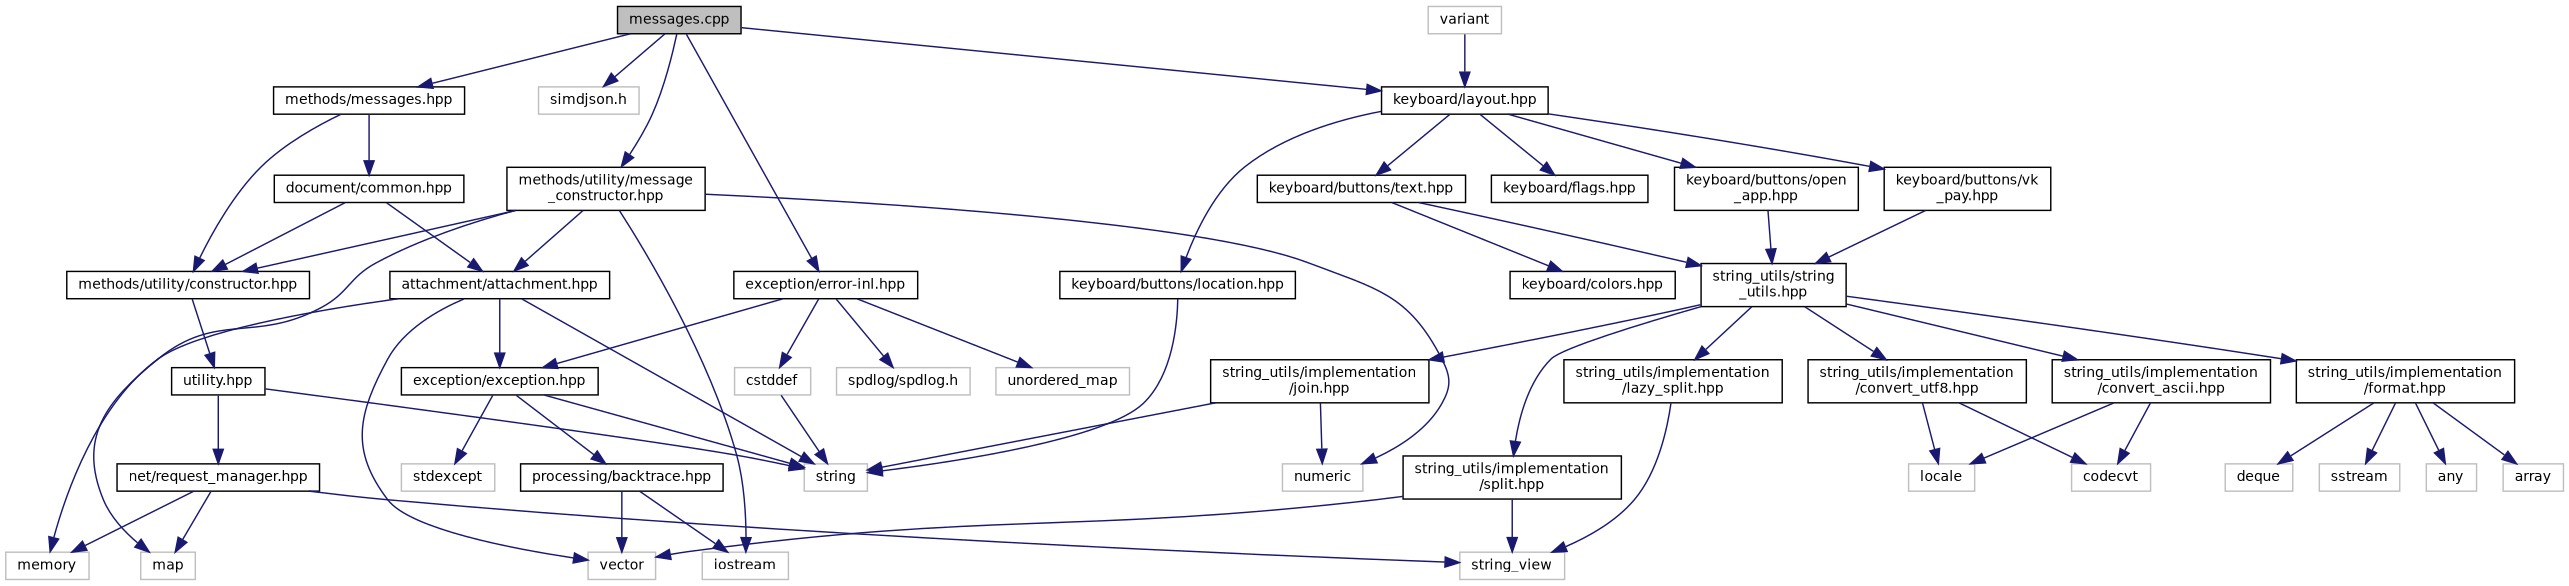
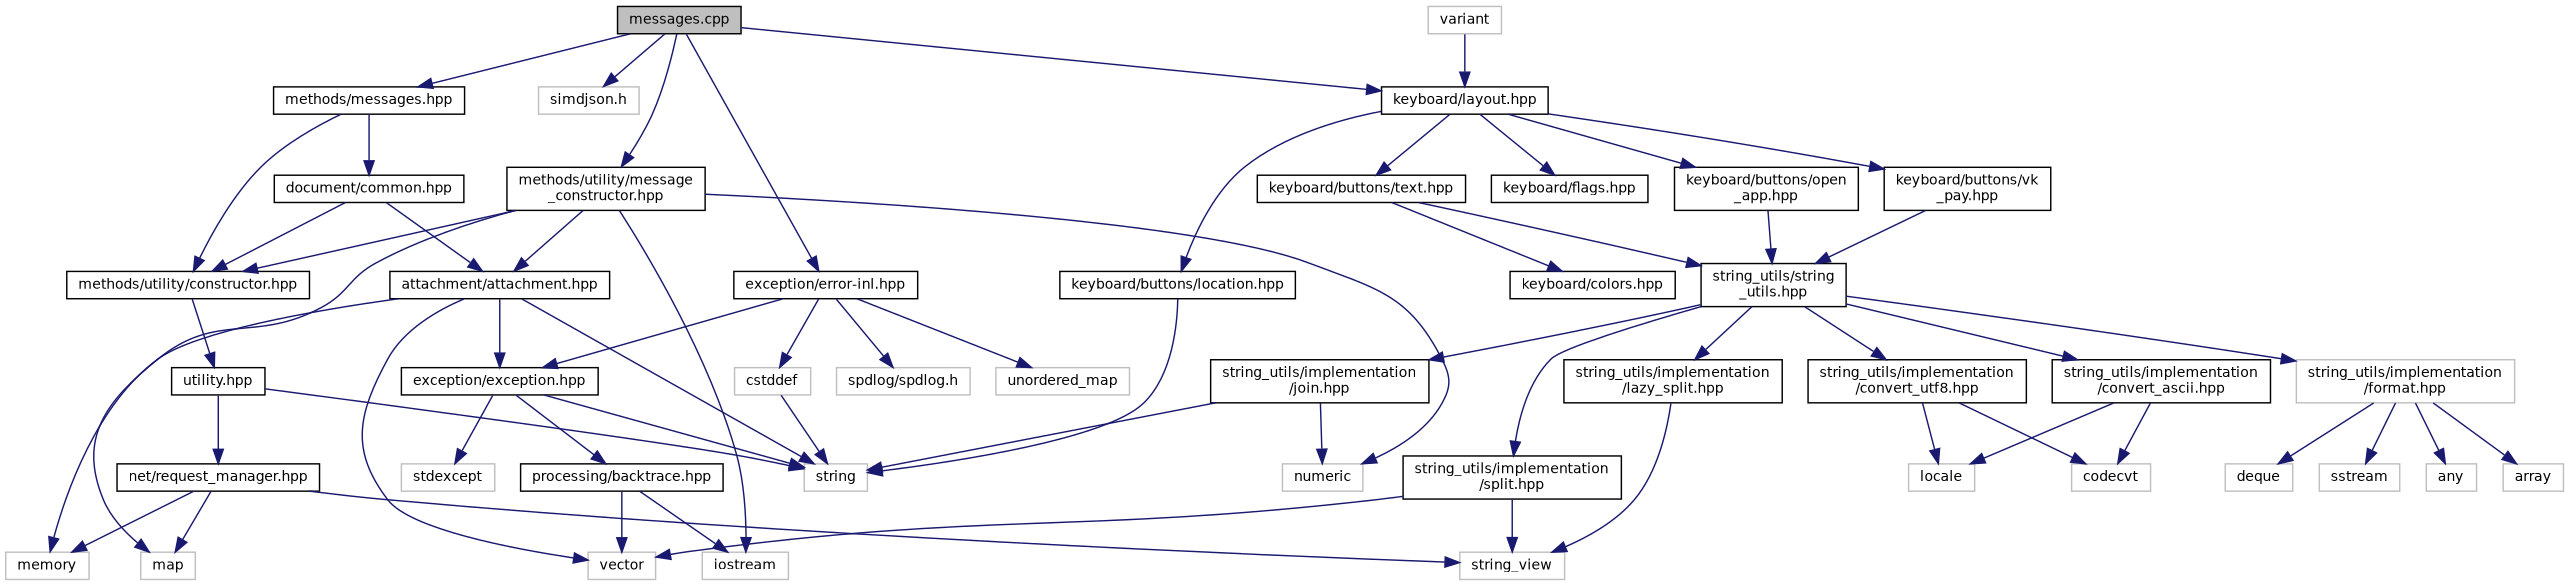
node "string_utils/implementation /format.hpp": color black -> grey75
